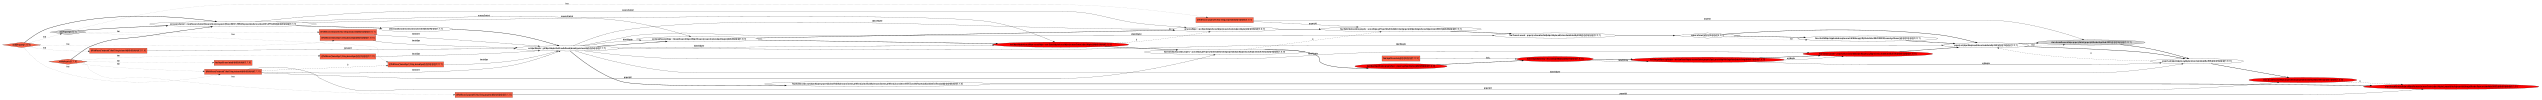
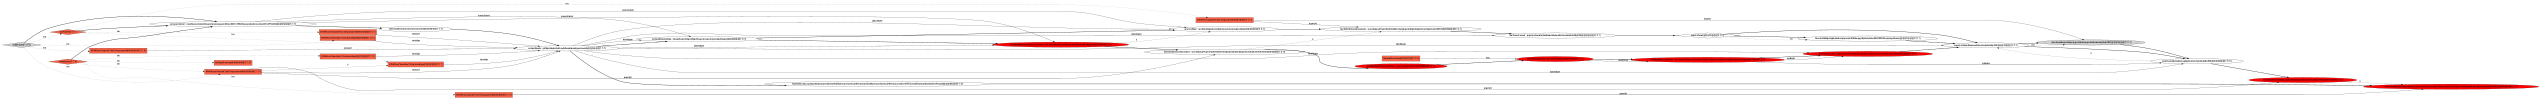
node "clearProperty['0', '0', '1']": fillcolor lightgray -> tomato
node "modifyProperty['1', '0', '0']": fillcolor tomato -> lightgray
